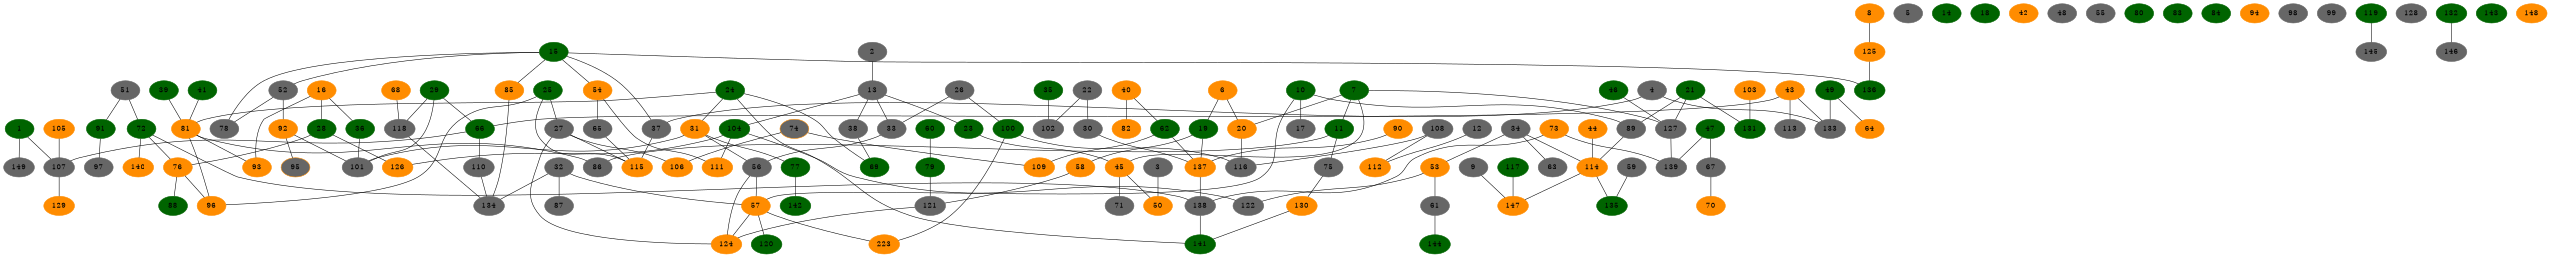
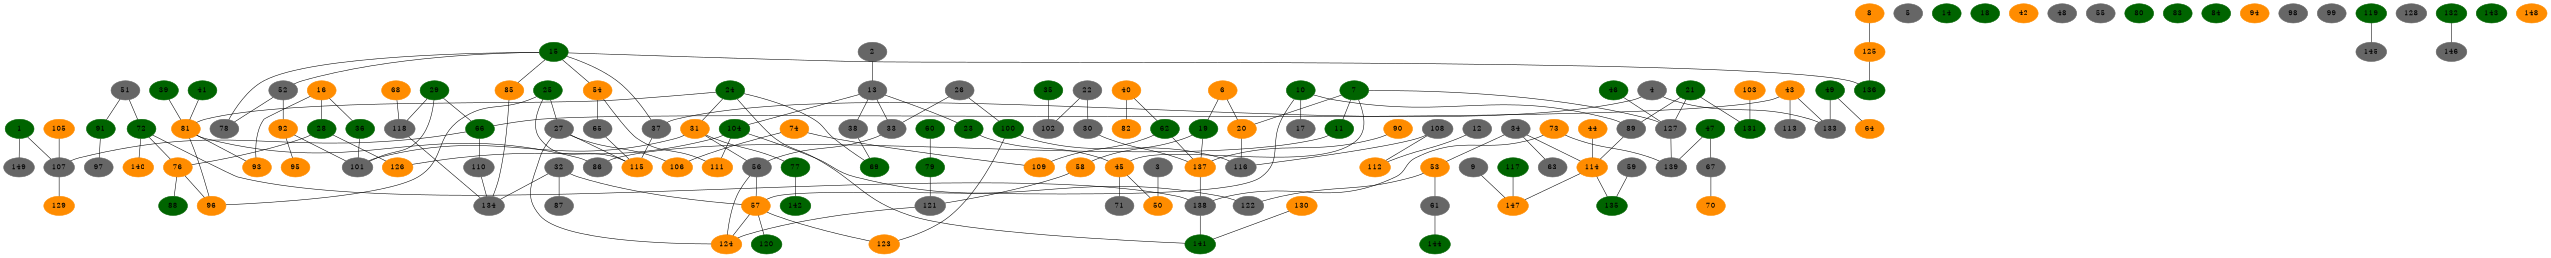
node "74": fillcolor gray40 -> darkorange
node "95": fillcolor gray40 -> darkorange
node "75": removed
node "223": label "223" -> "123"
